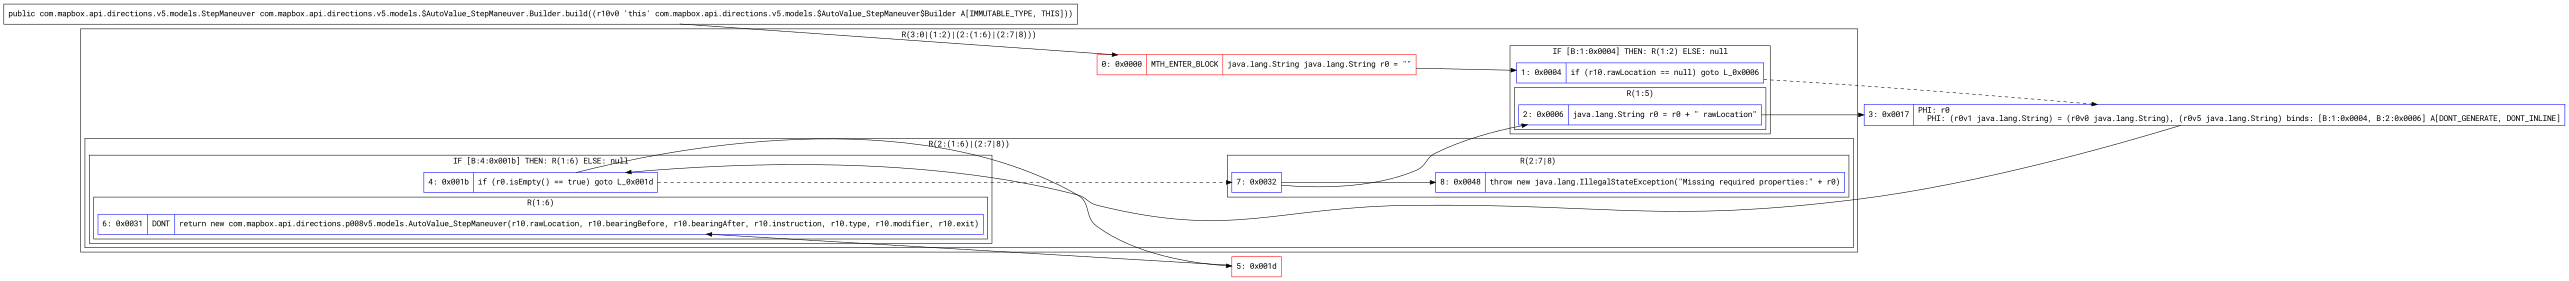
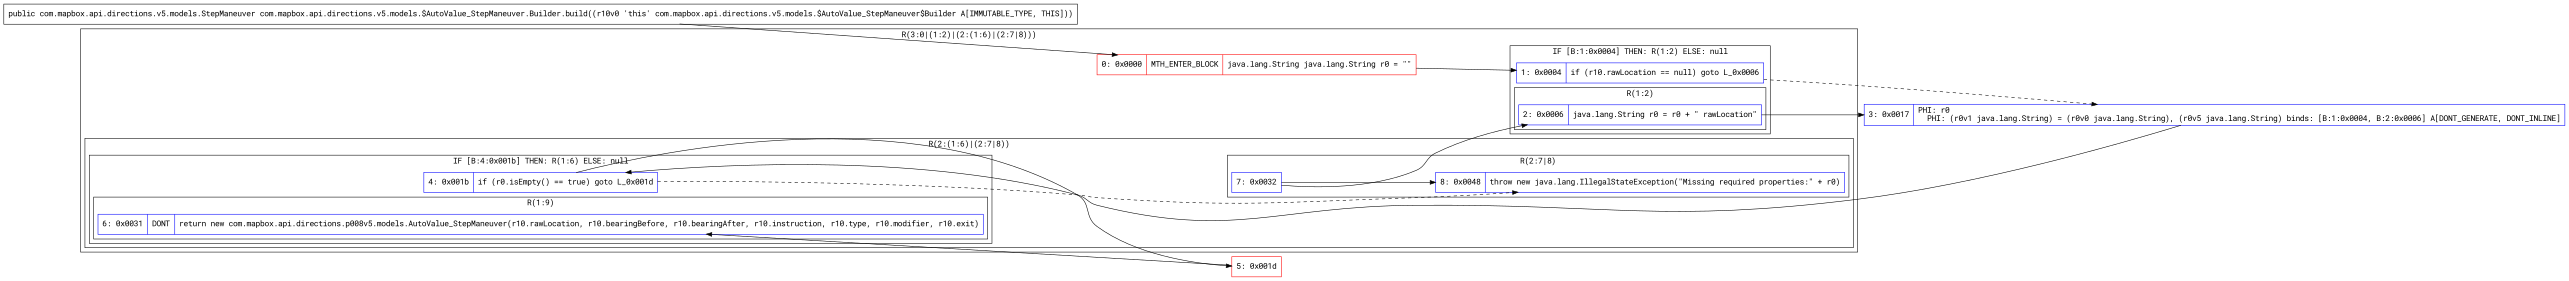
cluster "R(1:5)": label "R(1:5)" -> "R(1:2)"
edge "4: 0x001b" -> "7: 0x0032": now "4: 0x001b" -> "8: 0x0048"
cluster "R(1:6)": label "R(1:6)" -> "R(1:9)"
